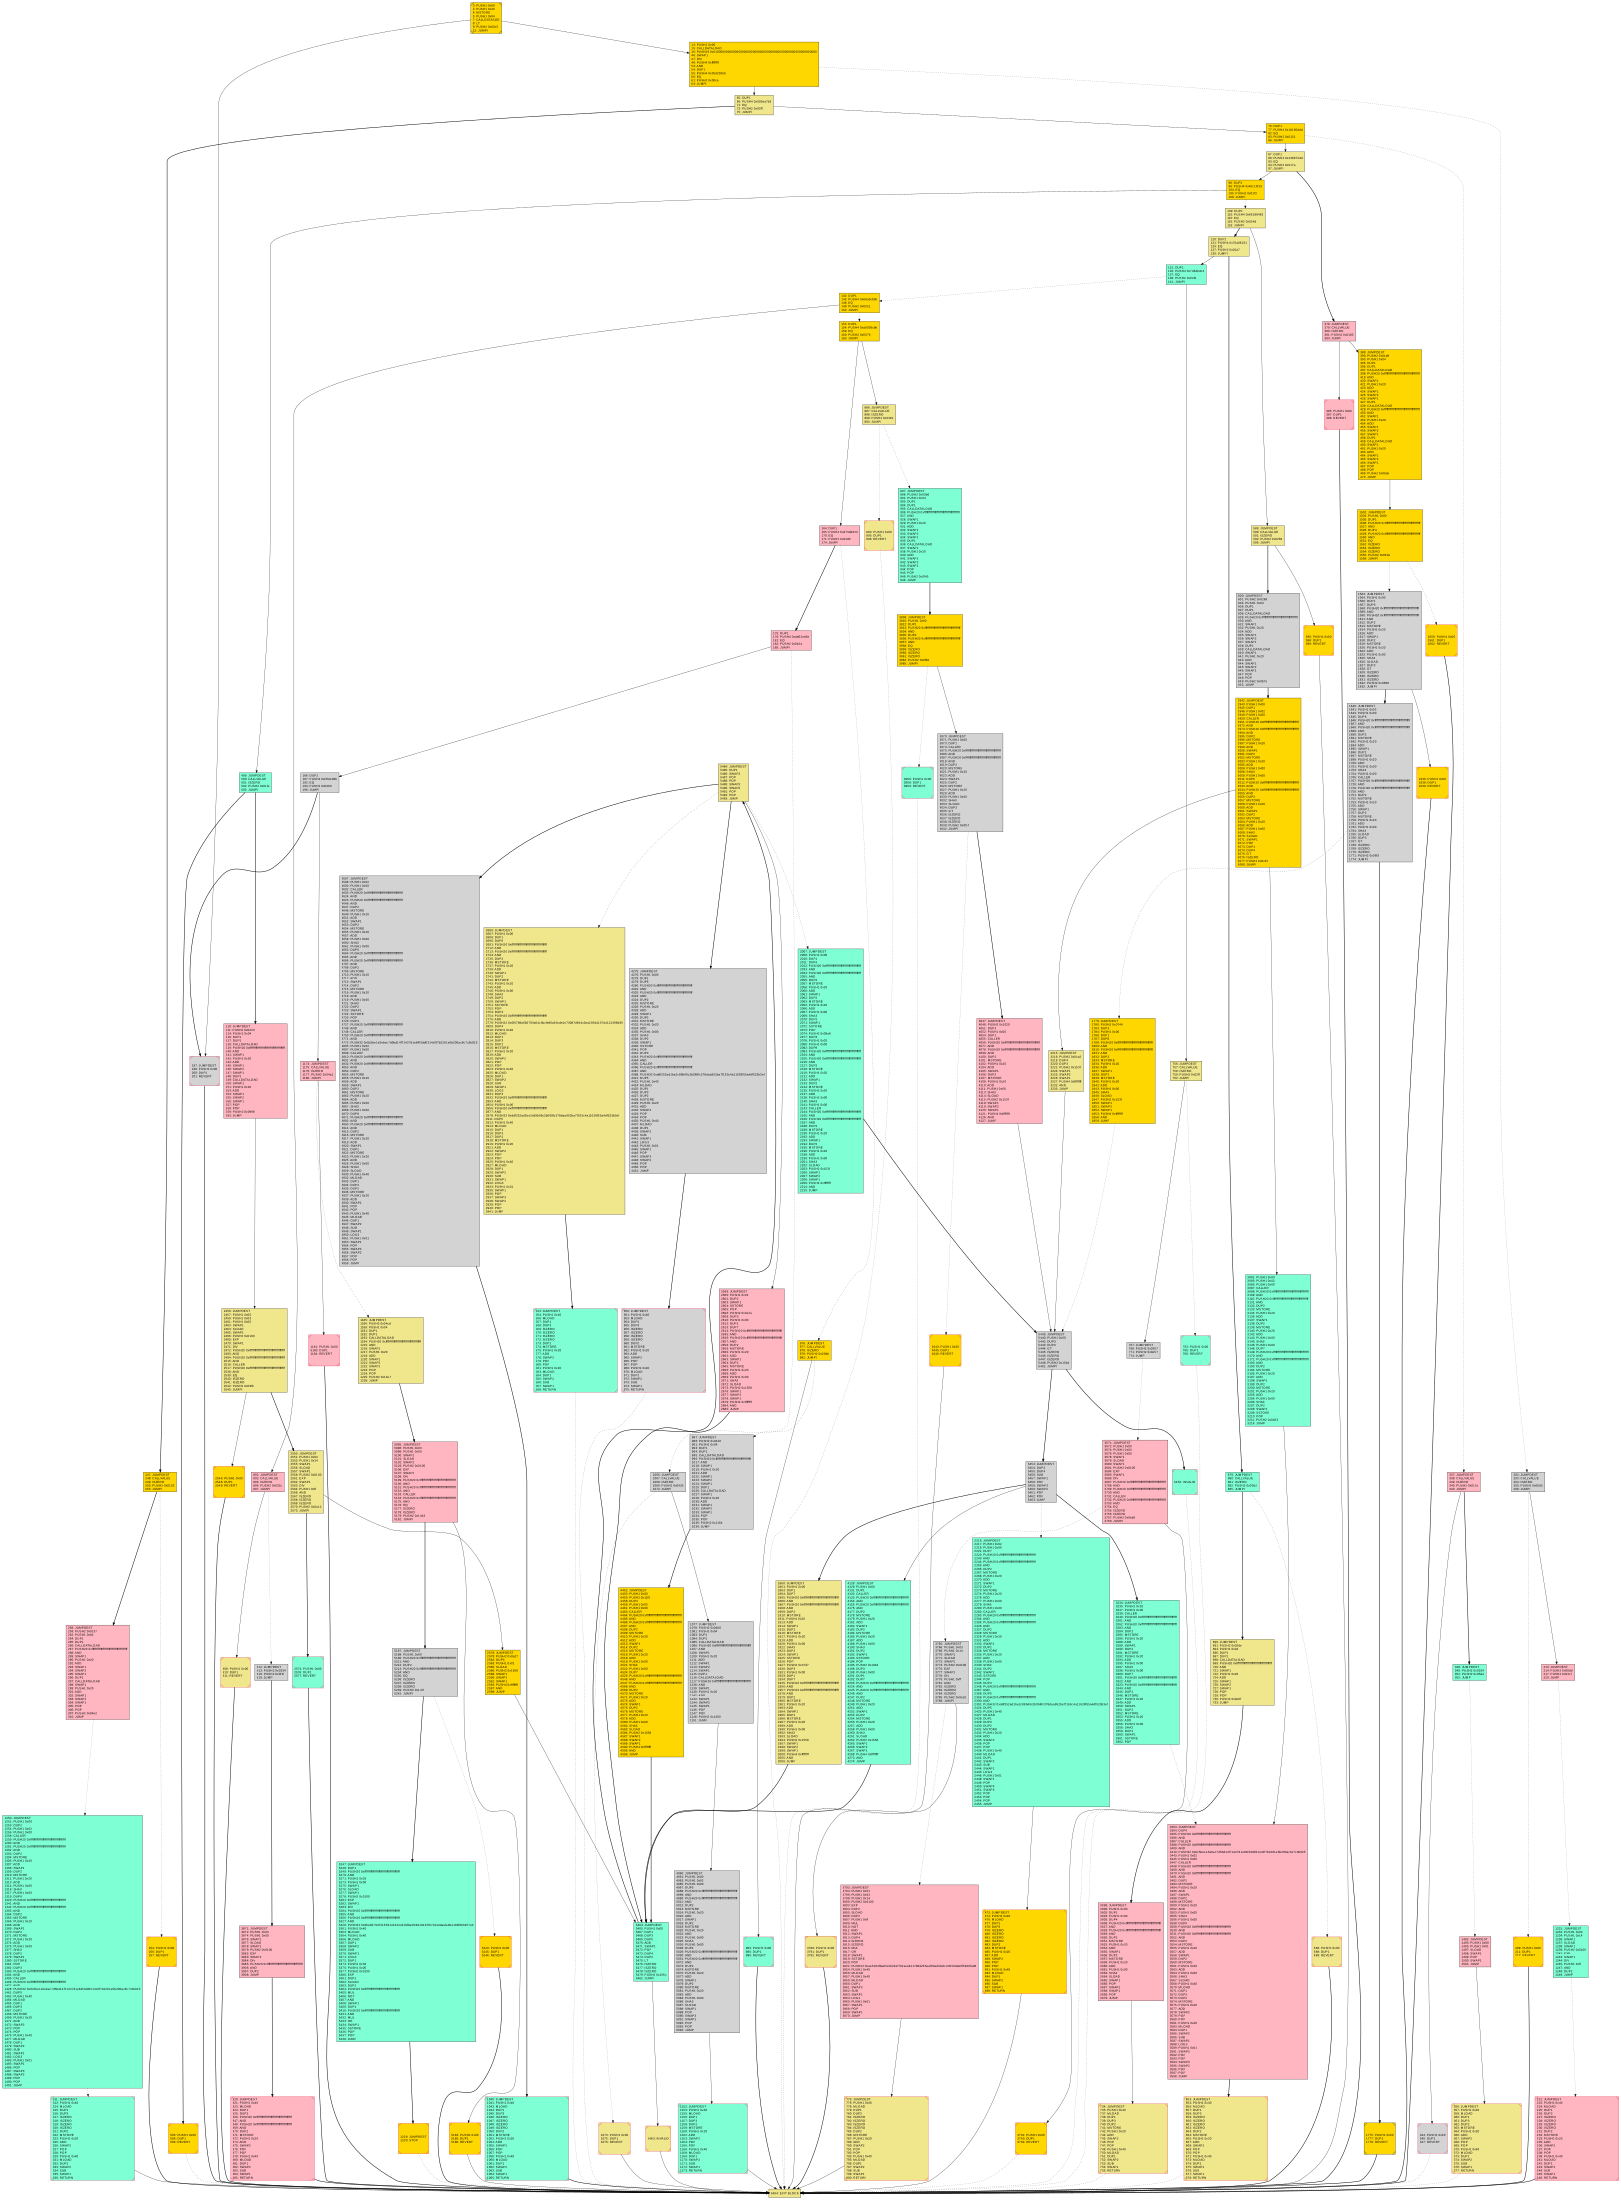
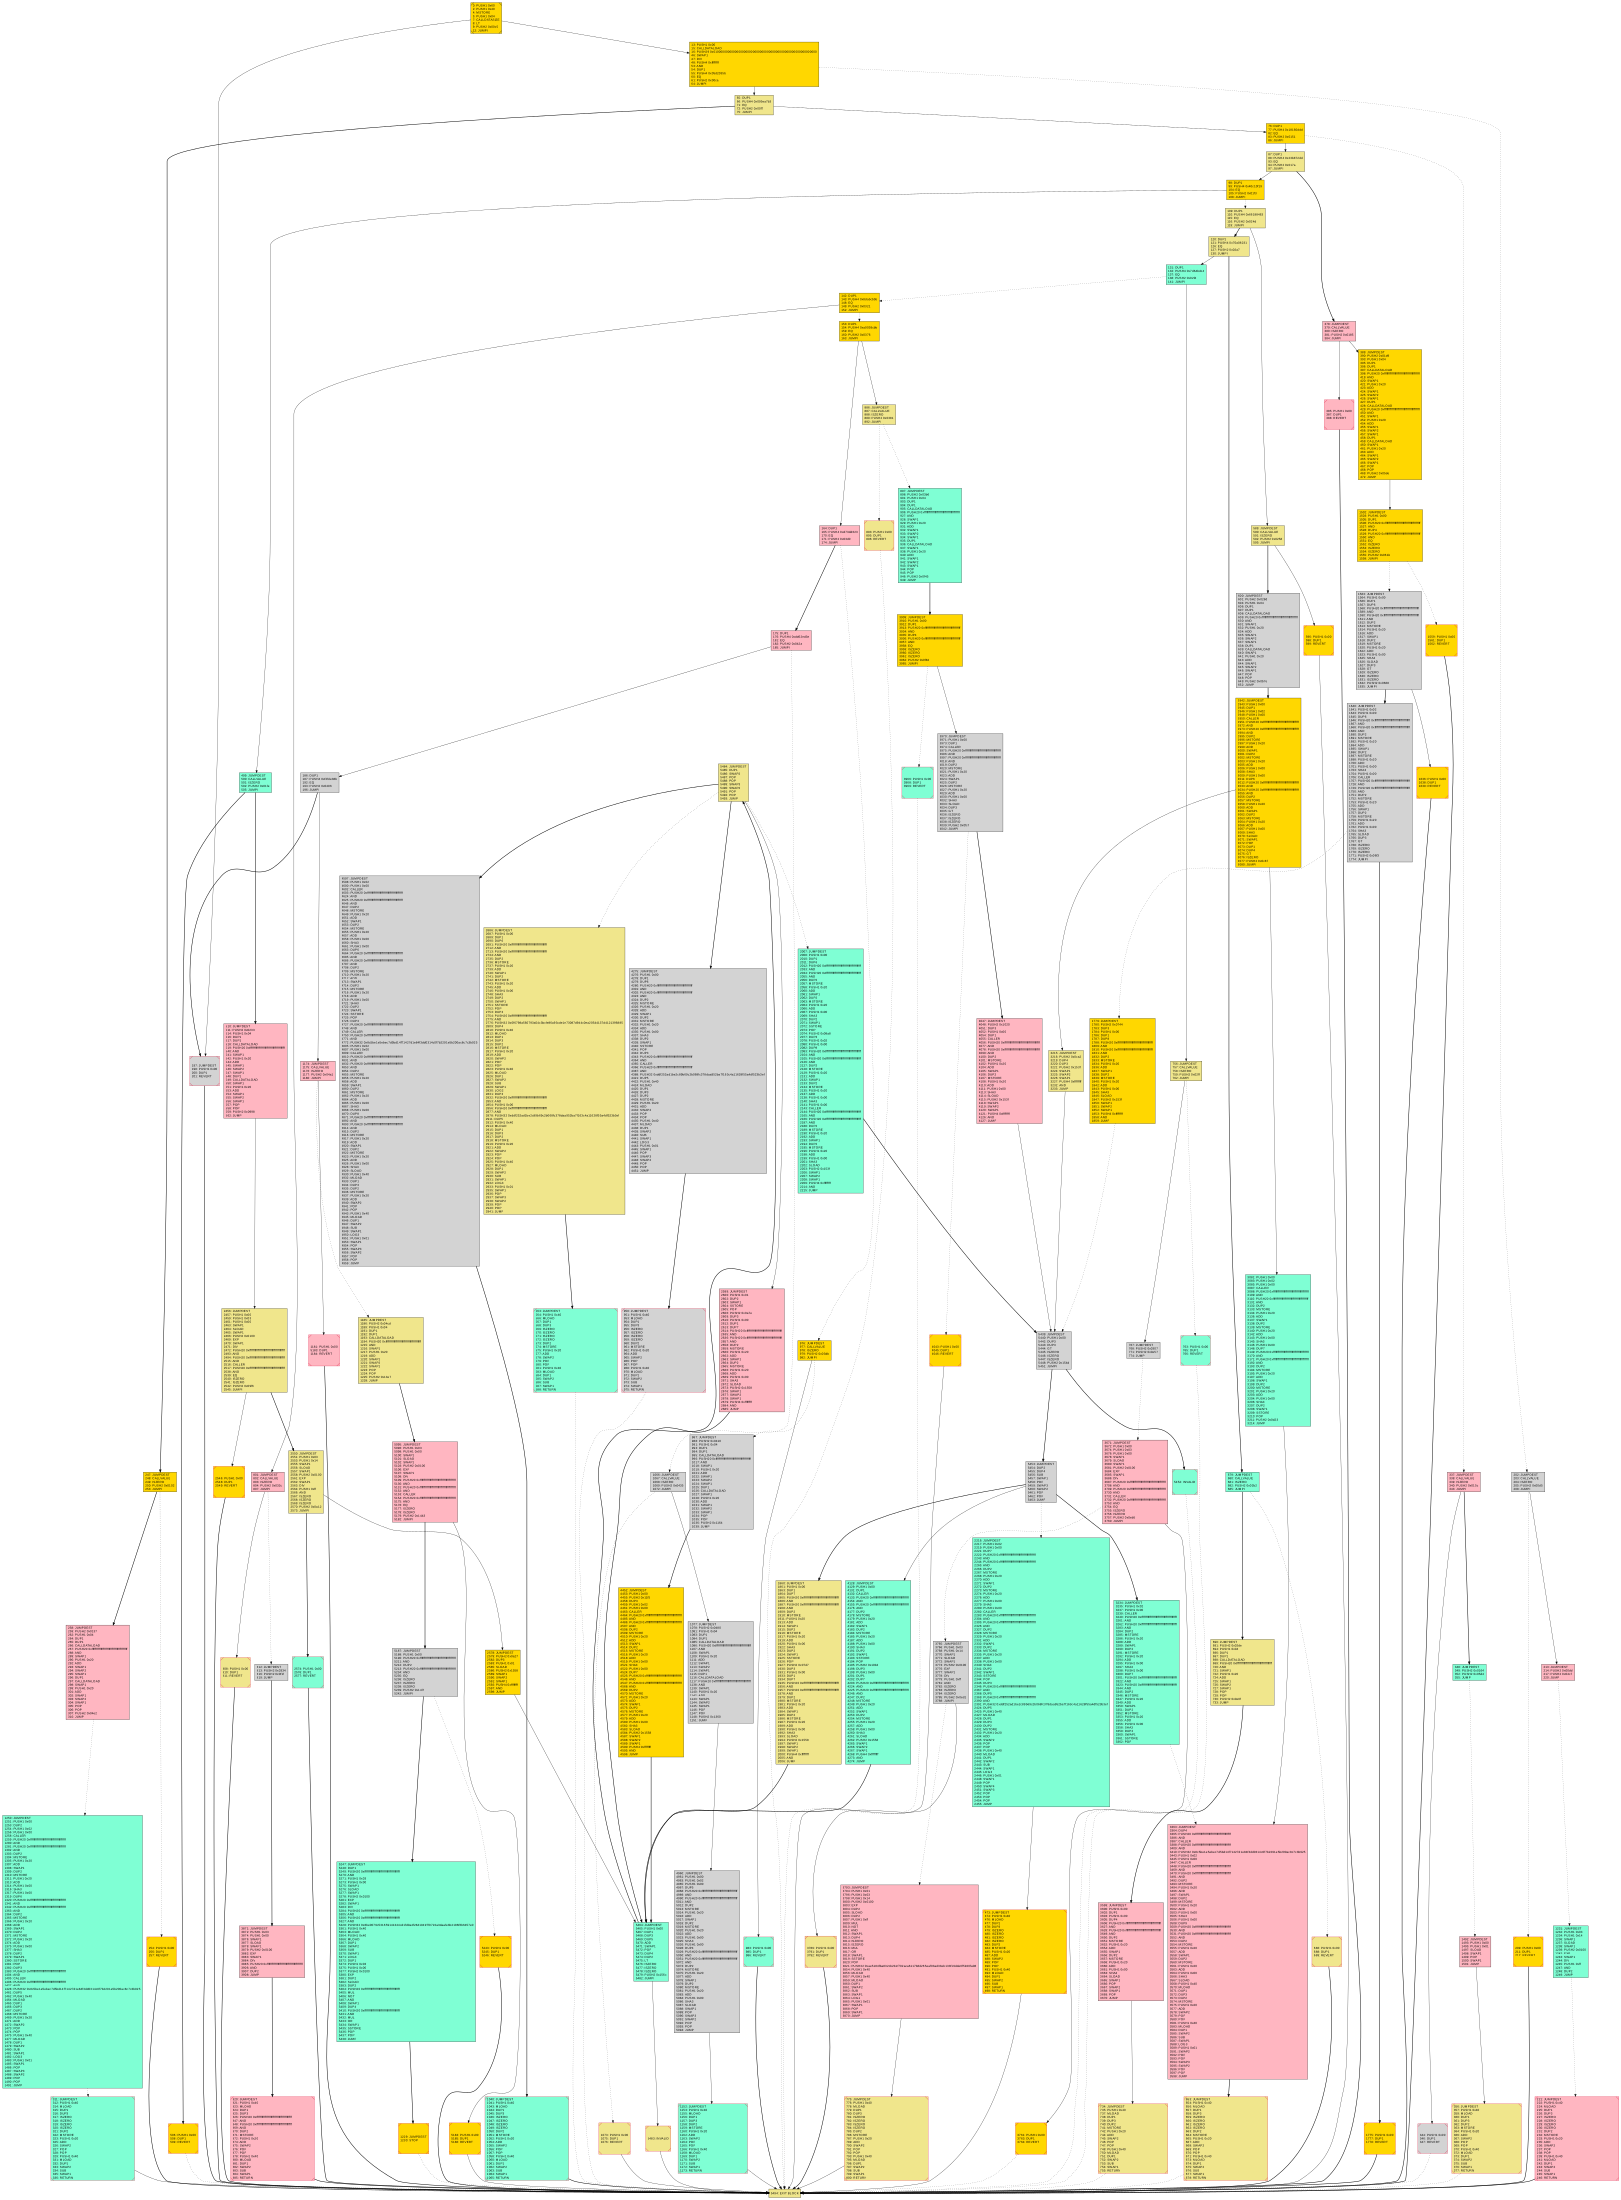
node "1775: PUSH1 0x00 1777: DUP1 1778: REVERT": color black -> crimson
